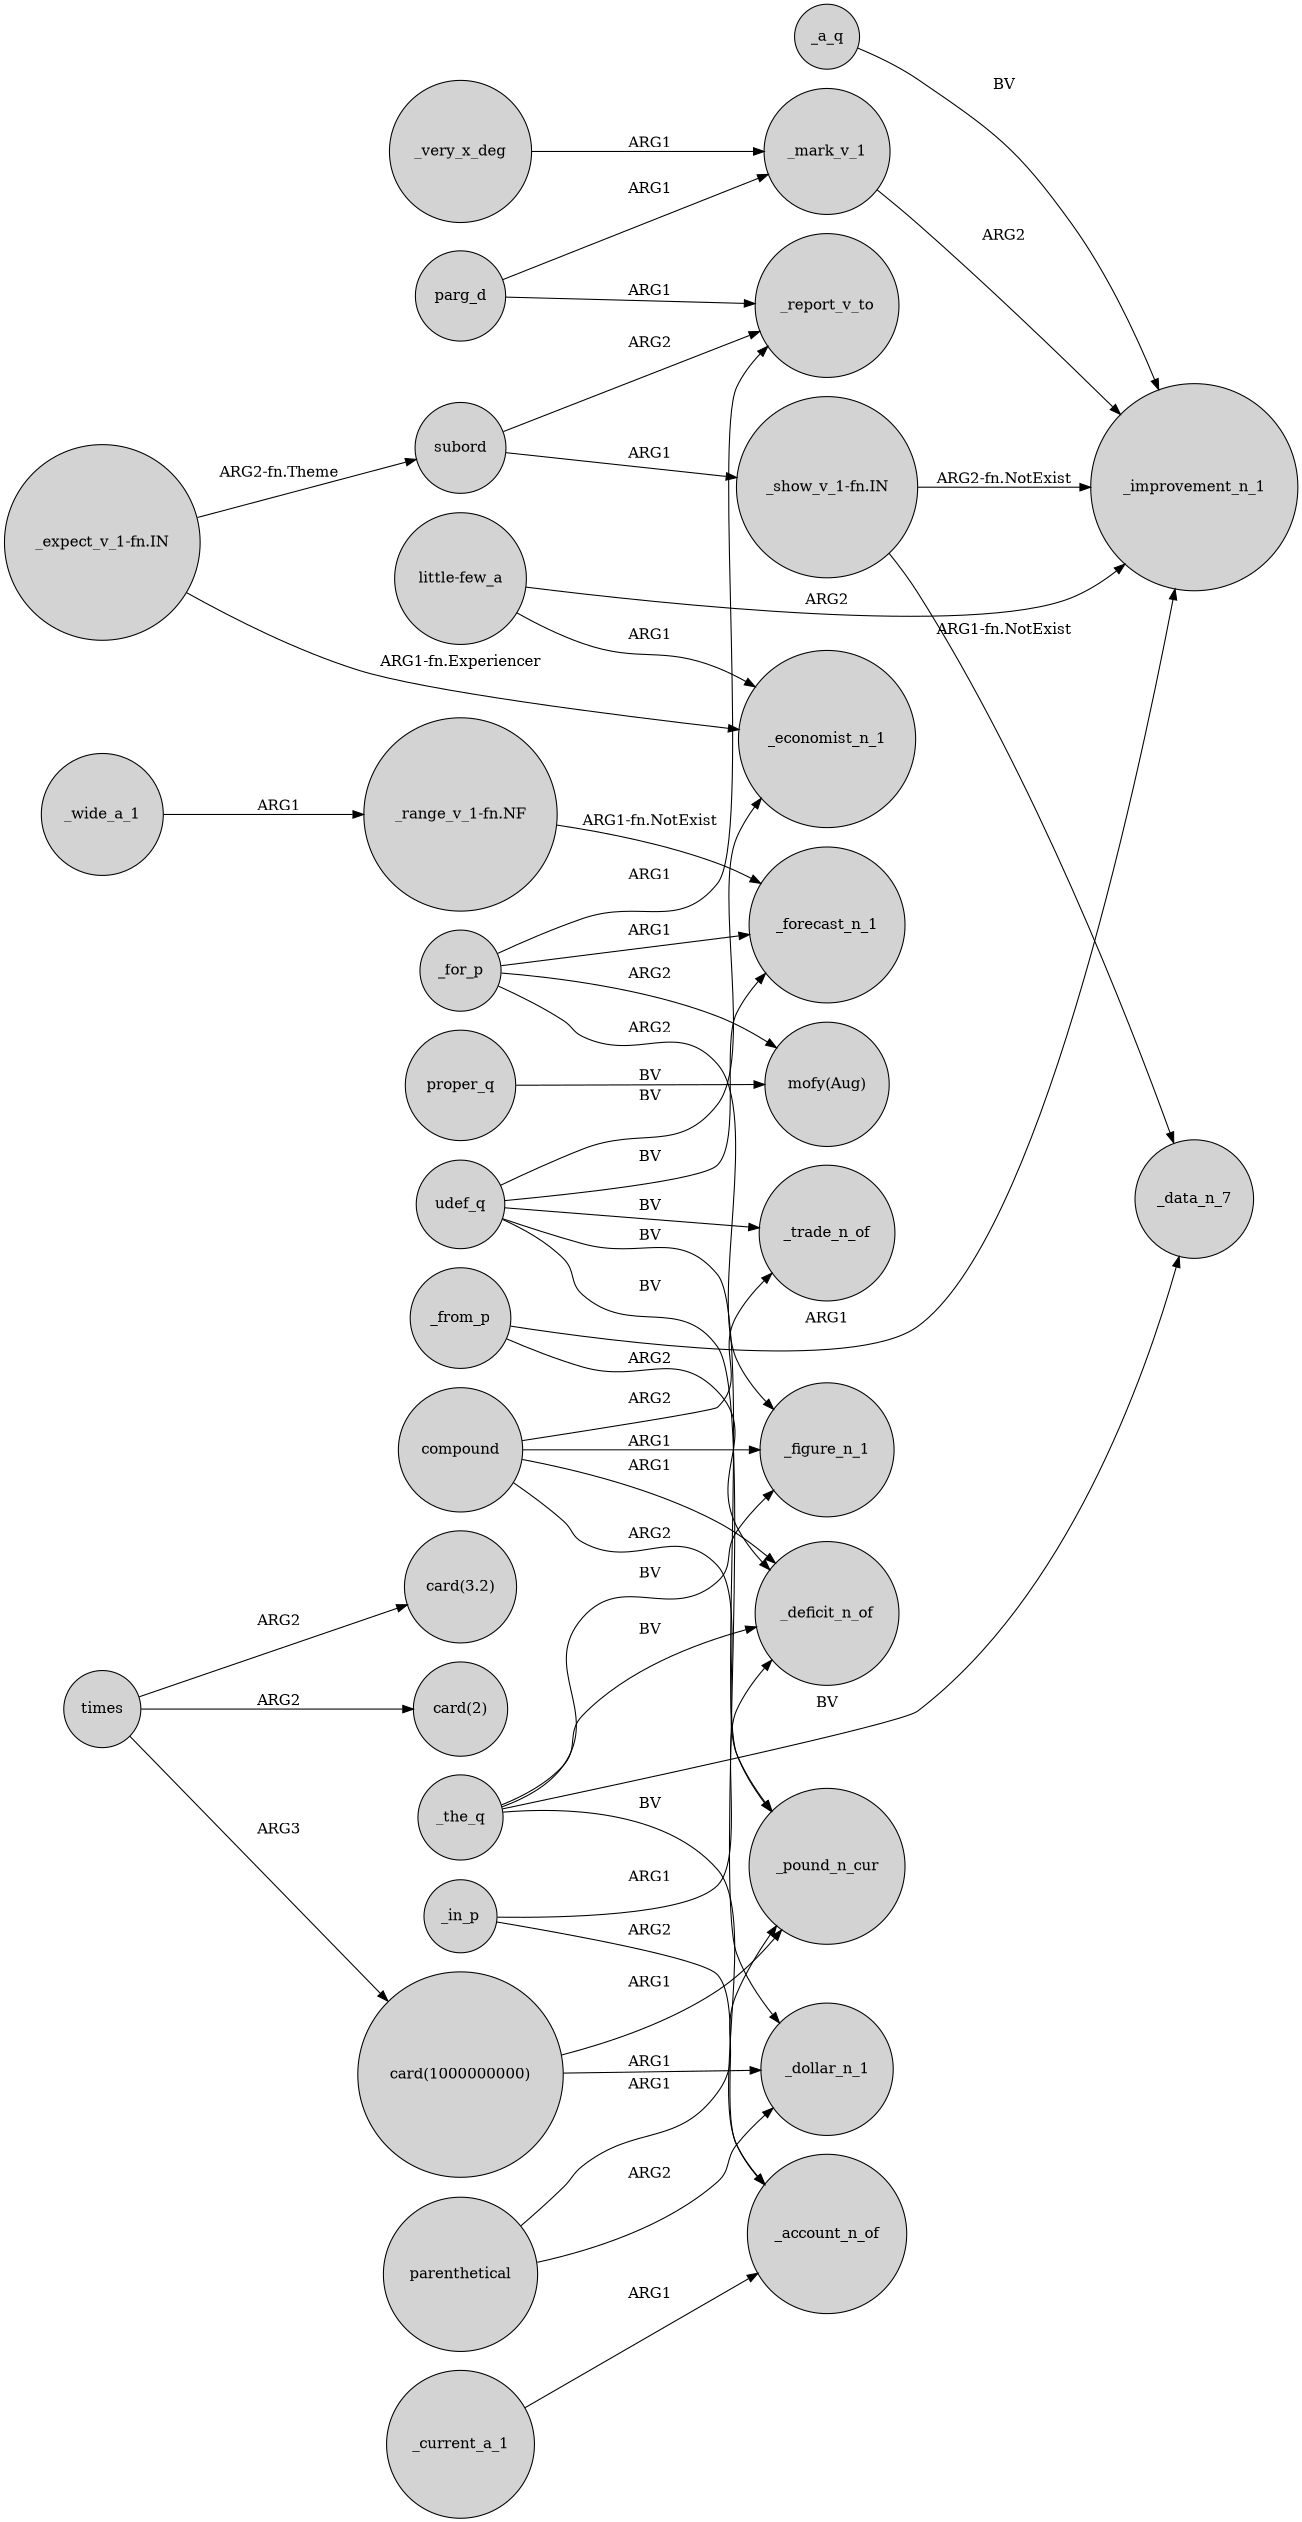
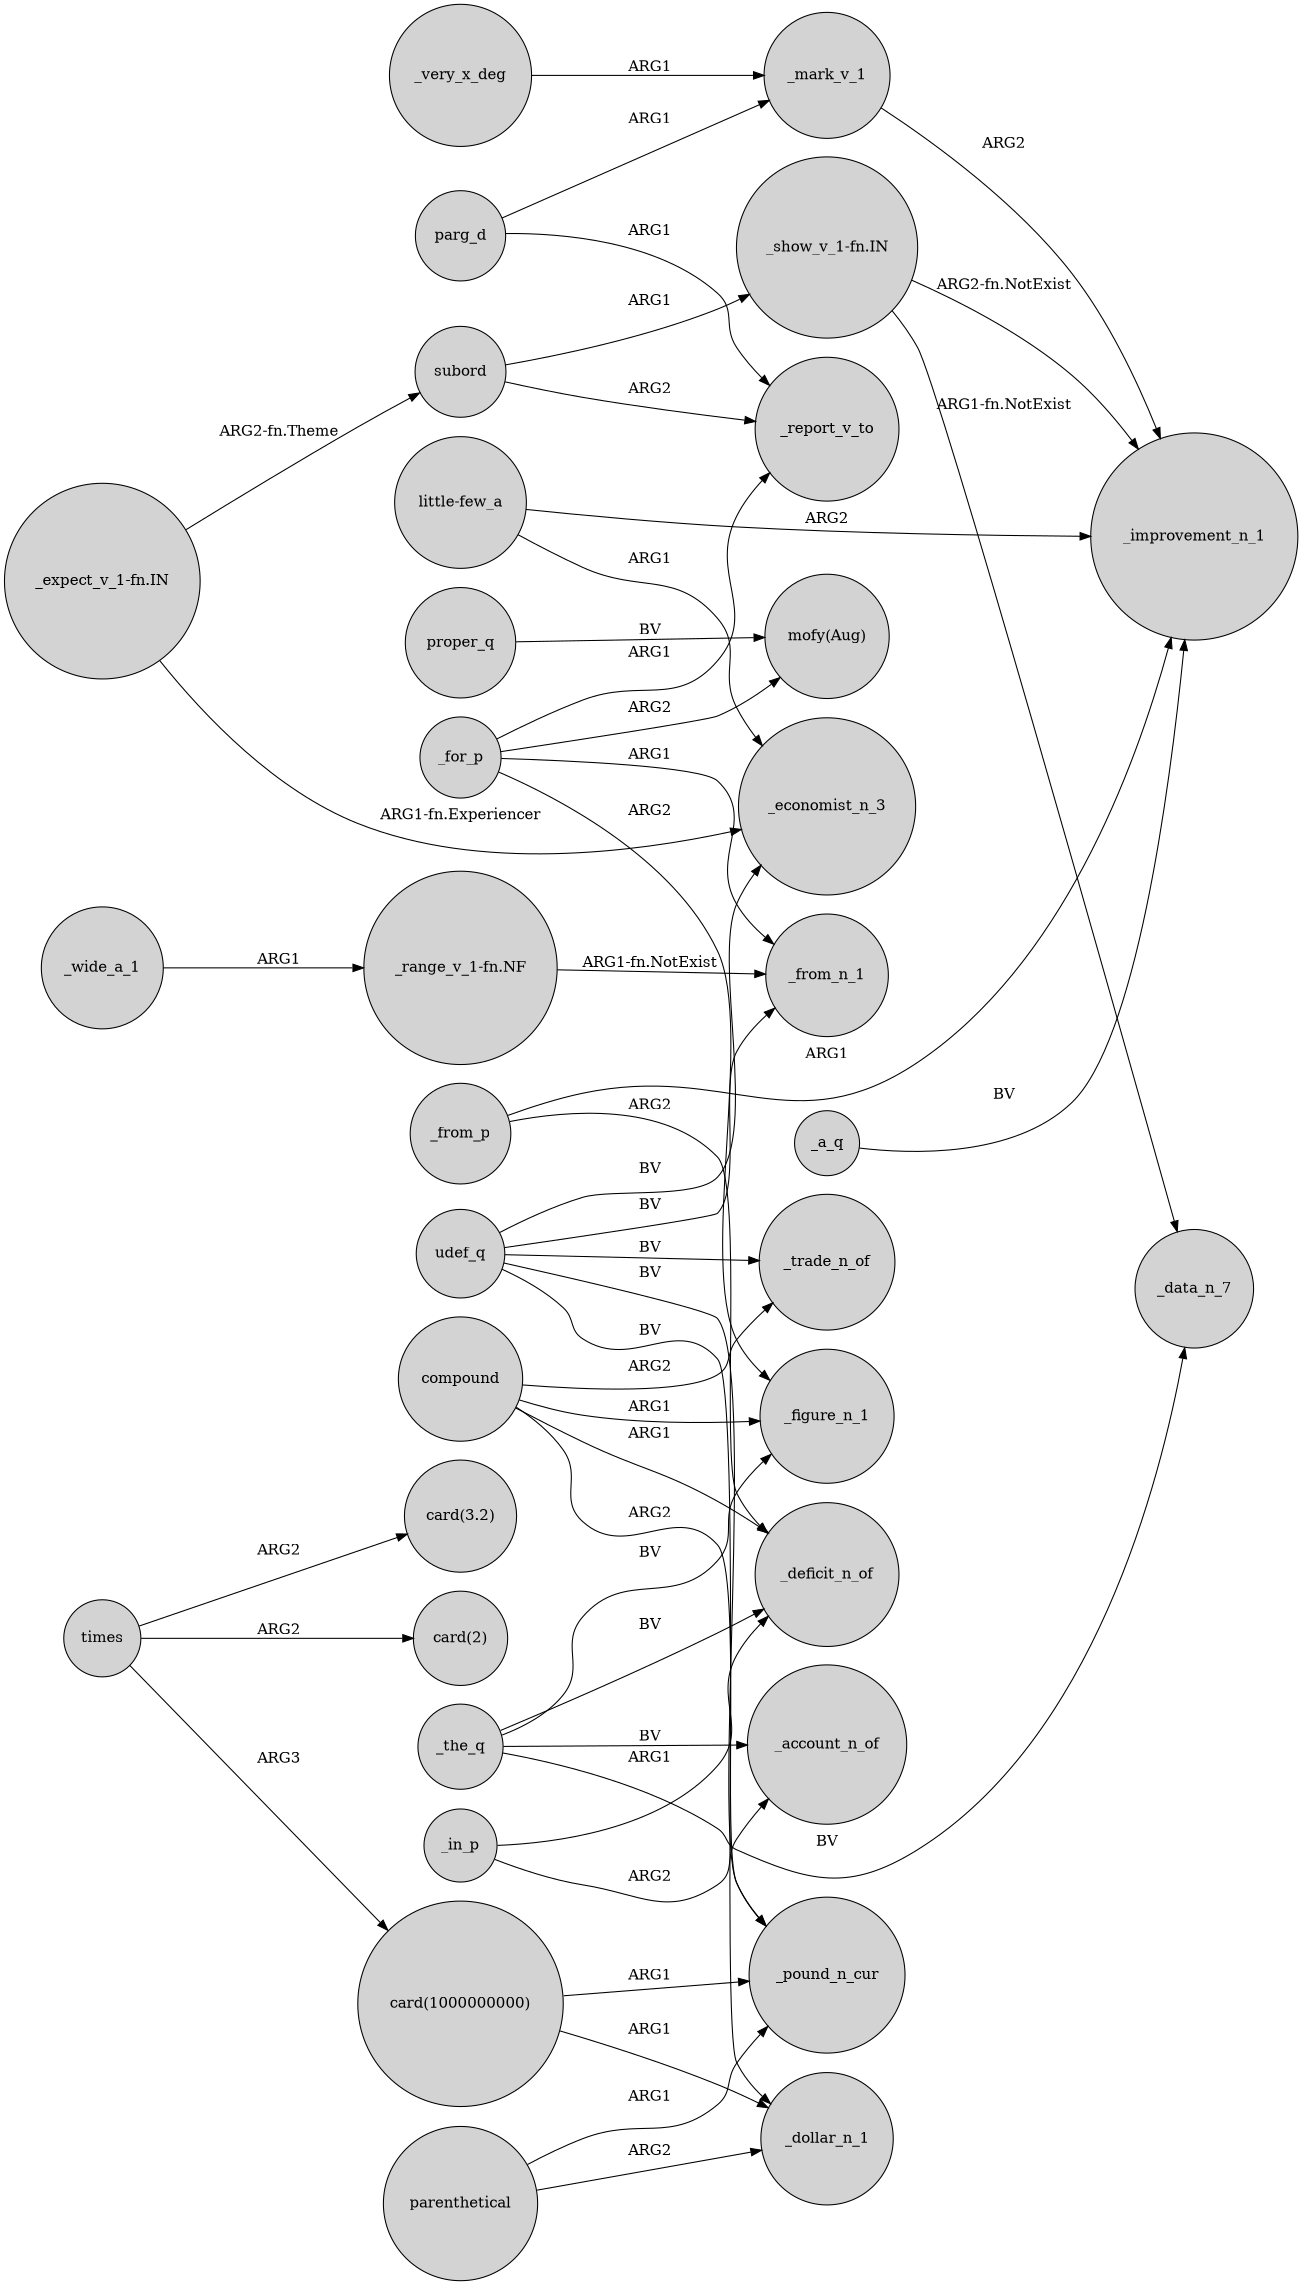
node "_economist_n_1": label "_economist_n_1" -> "_economist_n_3"
node "_forecast_n_1": label "_forecast_n_1" -> "_from_n_1"
node "_current_a_1": removed
